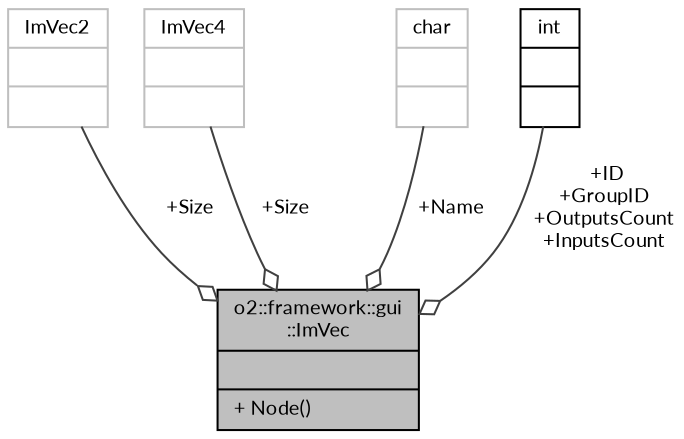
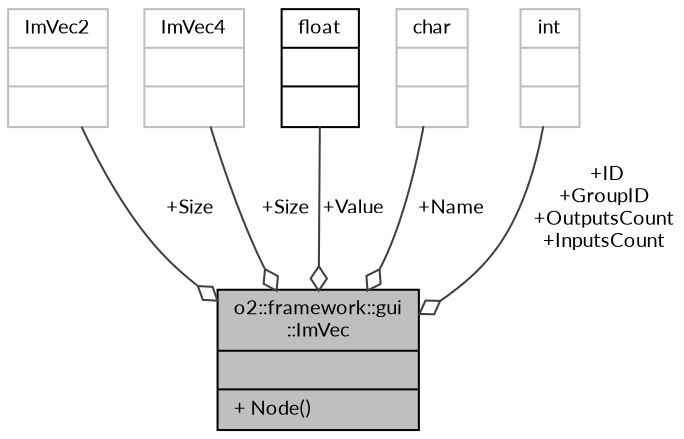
node "float": added
node "int": color black -> grey75
